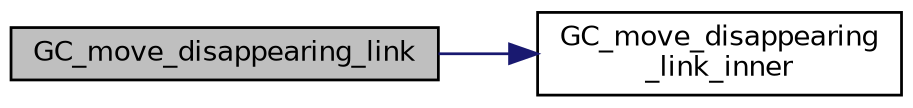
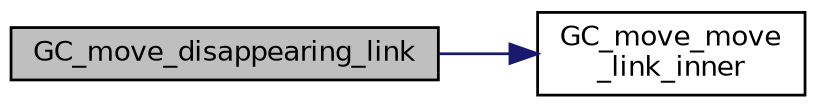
node "GC_move_disappearing _link_inner": label "GC_move_disappearing _link_inner" -> "GC_move_move _link_inner"
